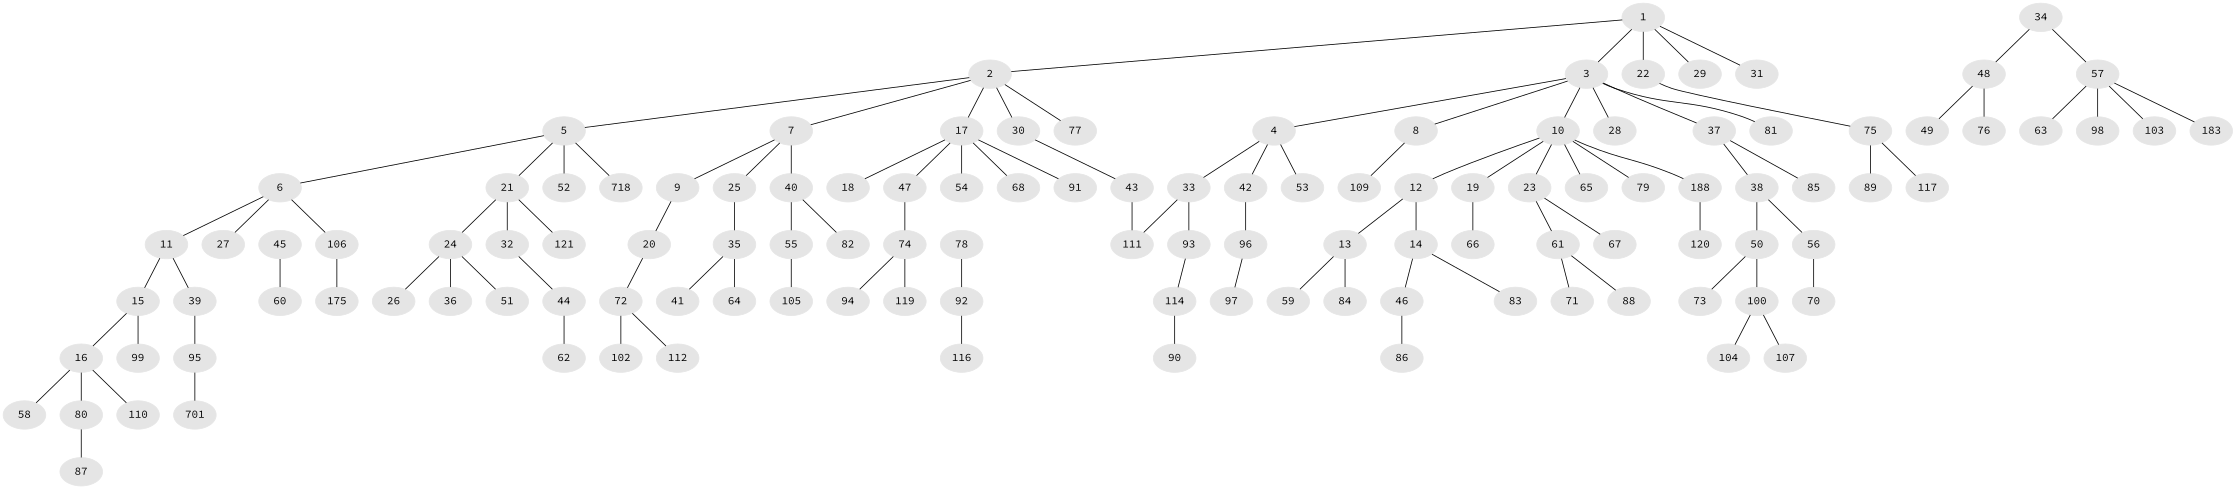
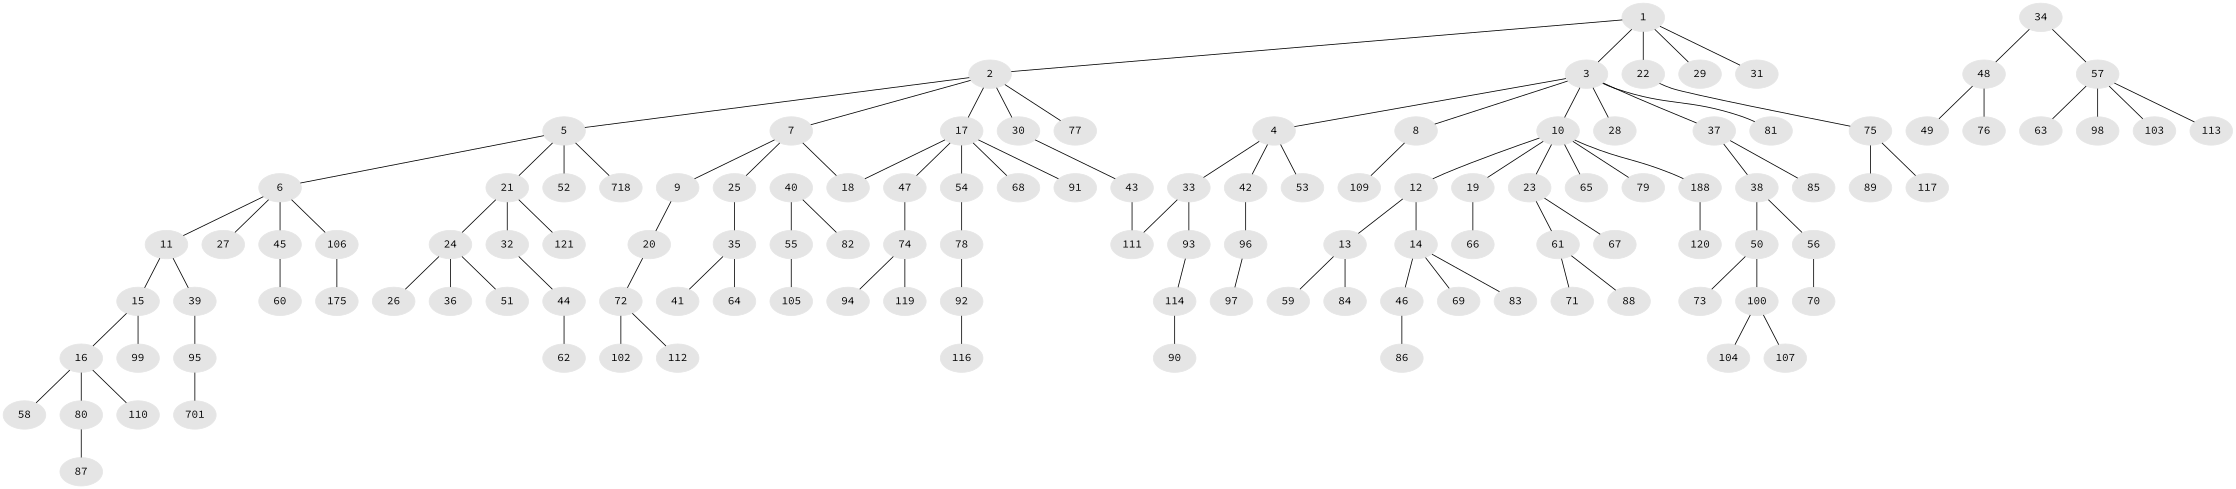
node "183": label "183" -> "113"
edge "7" -- "40": now "7" -- "18"
edge "6" -- "45": added
edge "54" -- "78": added
node "69": added
